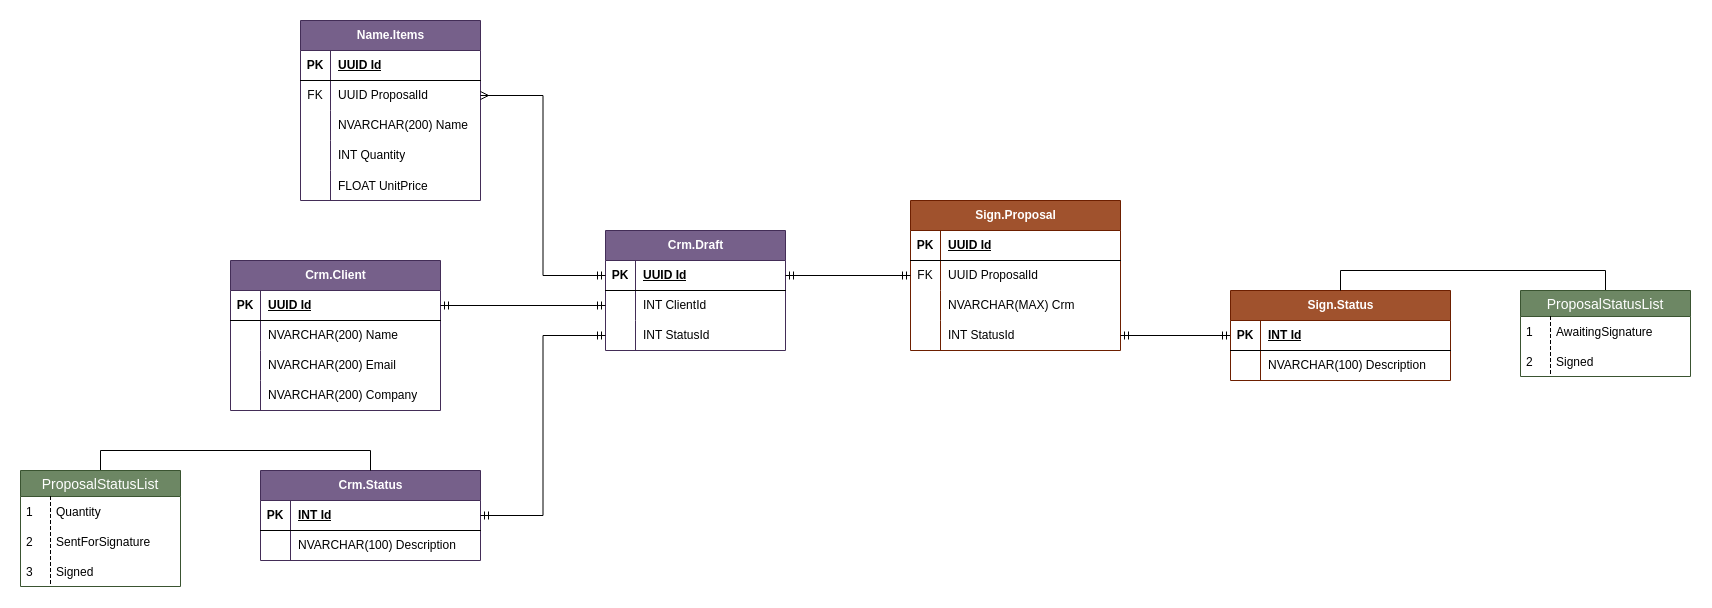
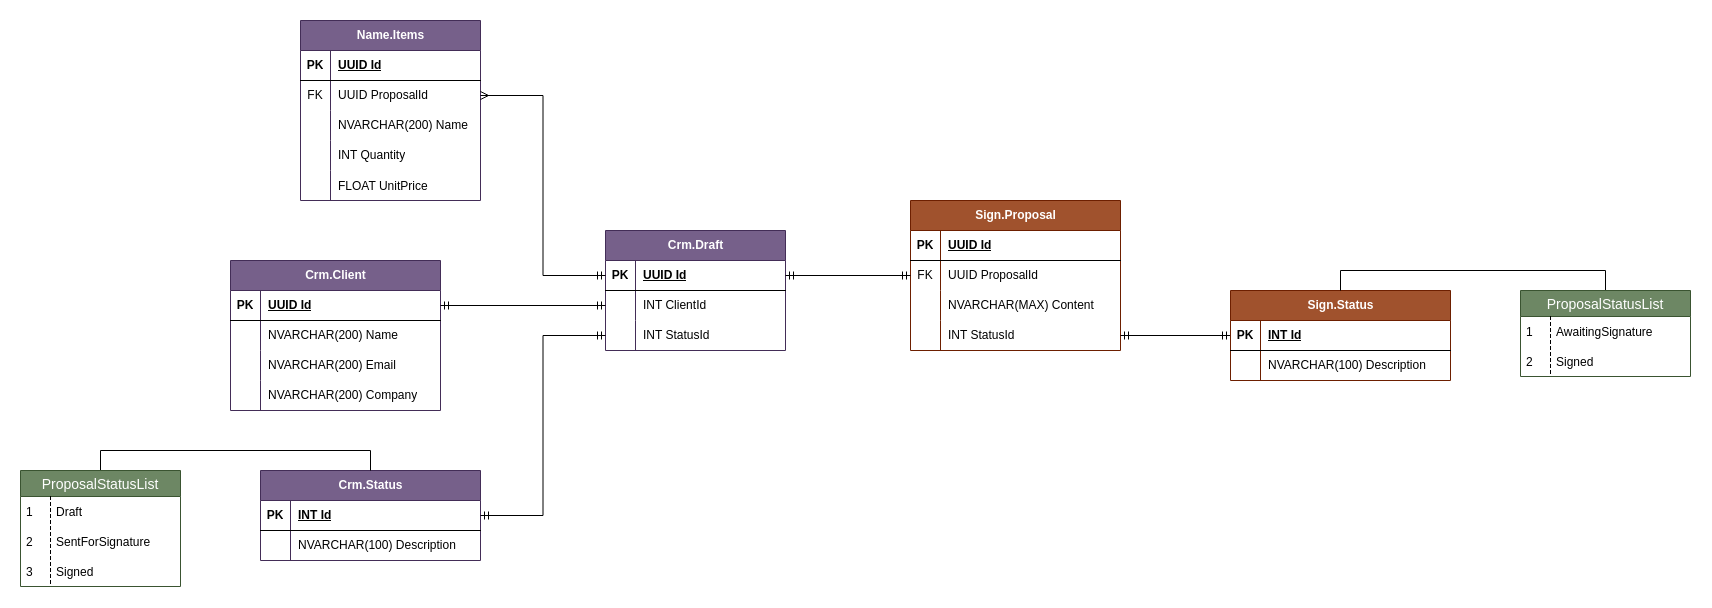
node "NVARCHAR(MAX) Crm": label "NVARCHAR(MAX) Crm" -> "NVARCHAR(MAX) Content"
node "Quantity": label "Quantity" -> "Draft"
